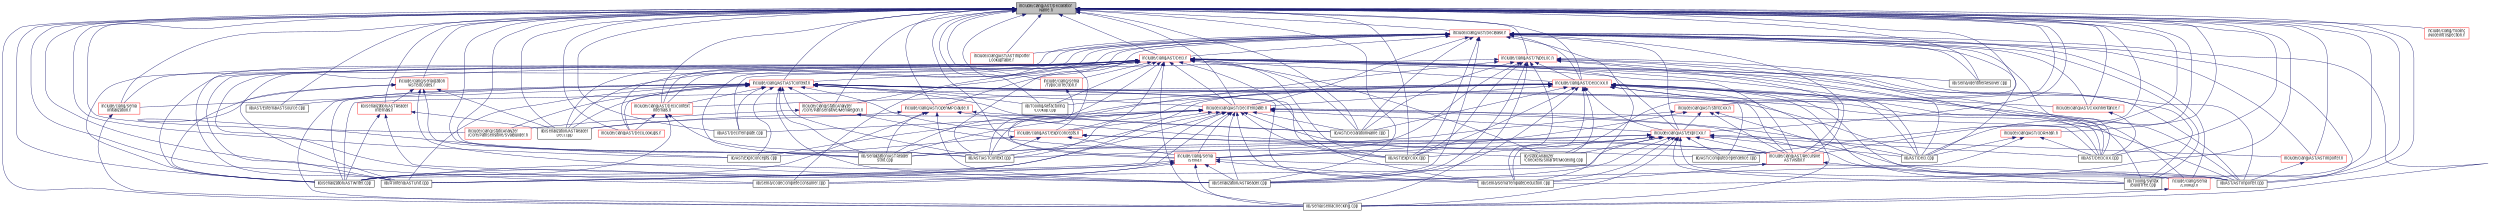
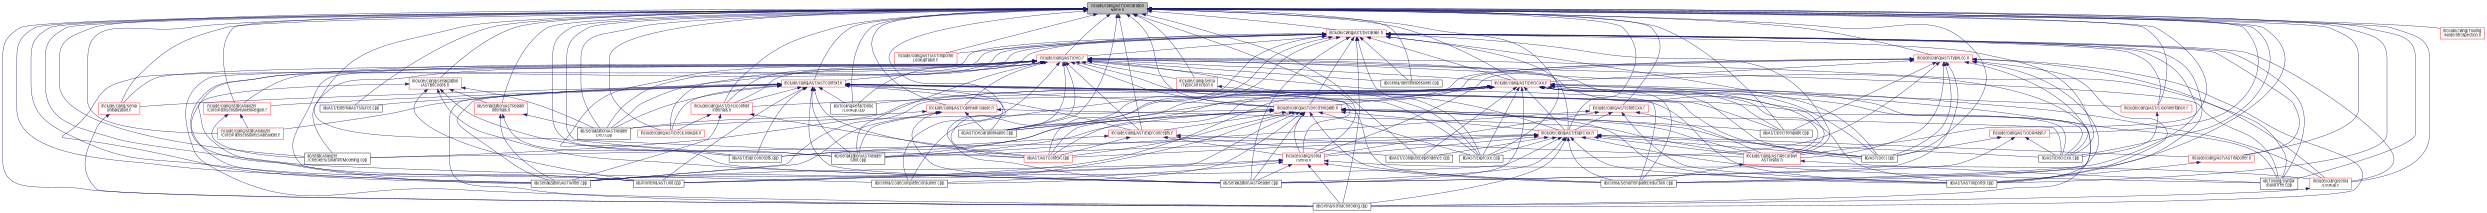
edge "lib/AST/DeclTemplate.cpp" -> "include/clang/AST/DeclCXX.h": added
node "lib/AST/ASTContext.cpp": color black -> red
